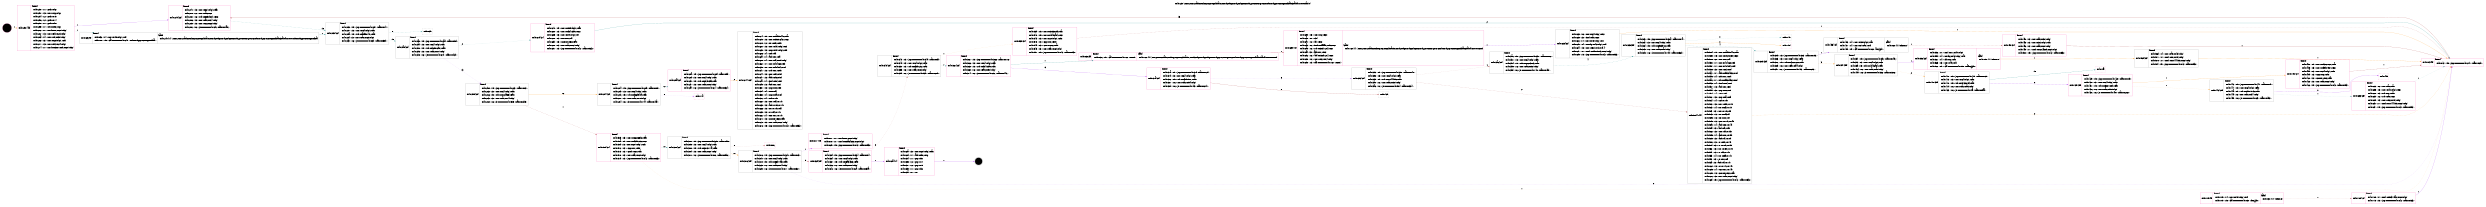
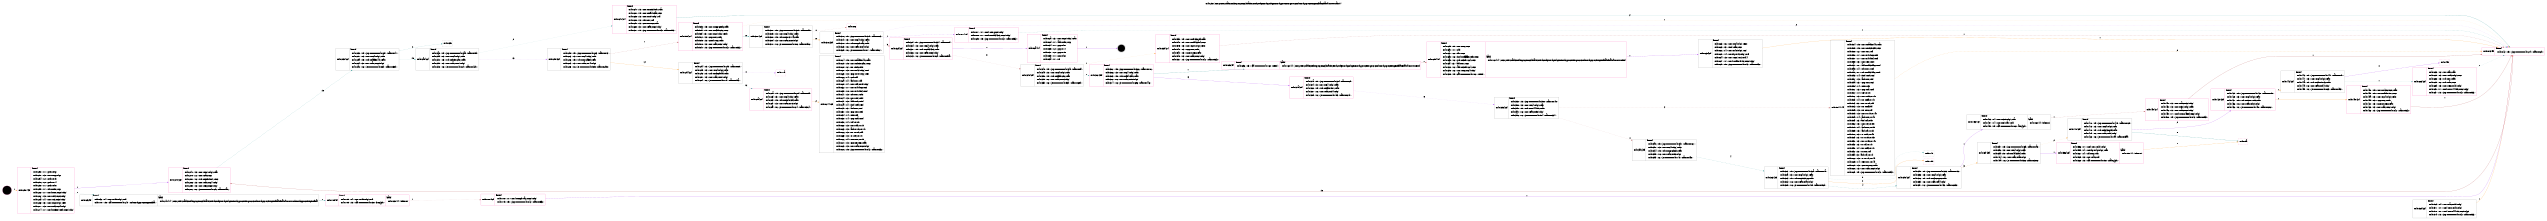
edge "0x401817 [19]" -> "0x401842 [5]": added, label "1"
edge "0x4016fc [9]" -> "0x401292 [22]": now "0x4016fc [9]" -> "0x401705 [9]"
edge "0x401556 [23]" -> "0x40156d [23]": now "0x401556 [23]" -> "0x4017fa"
edge "0x401410 [25]" -> "0x4017fa": label " 15" -> " 0"
node "0x4014cb": removed
